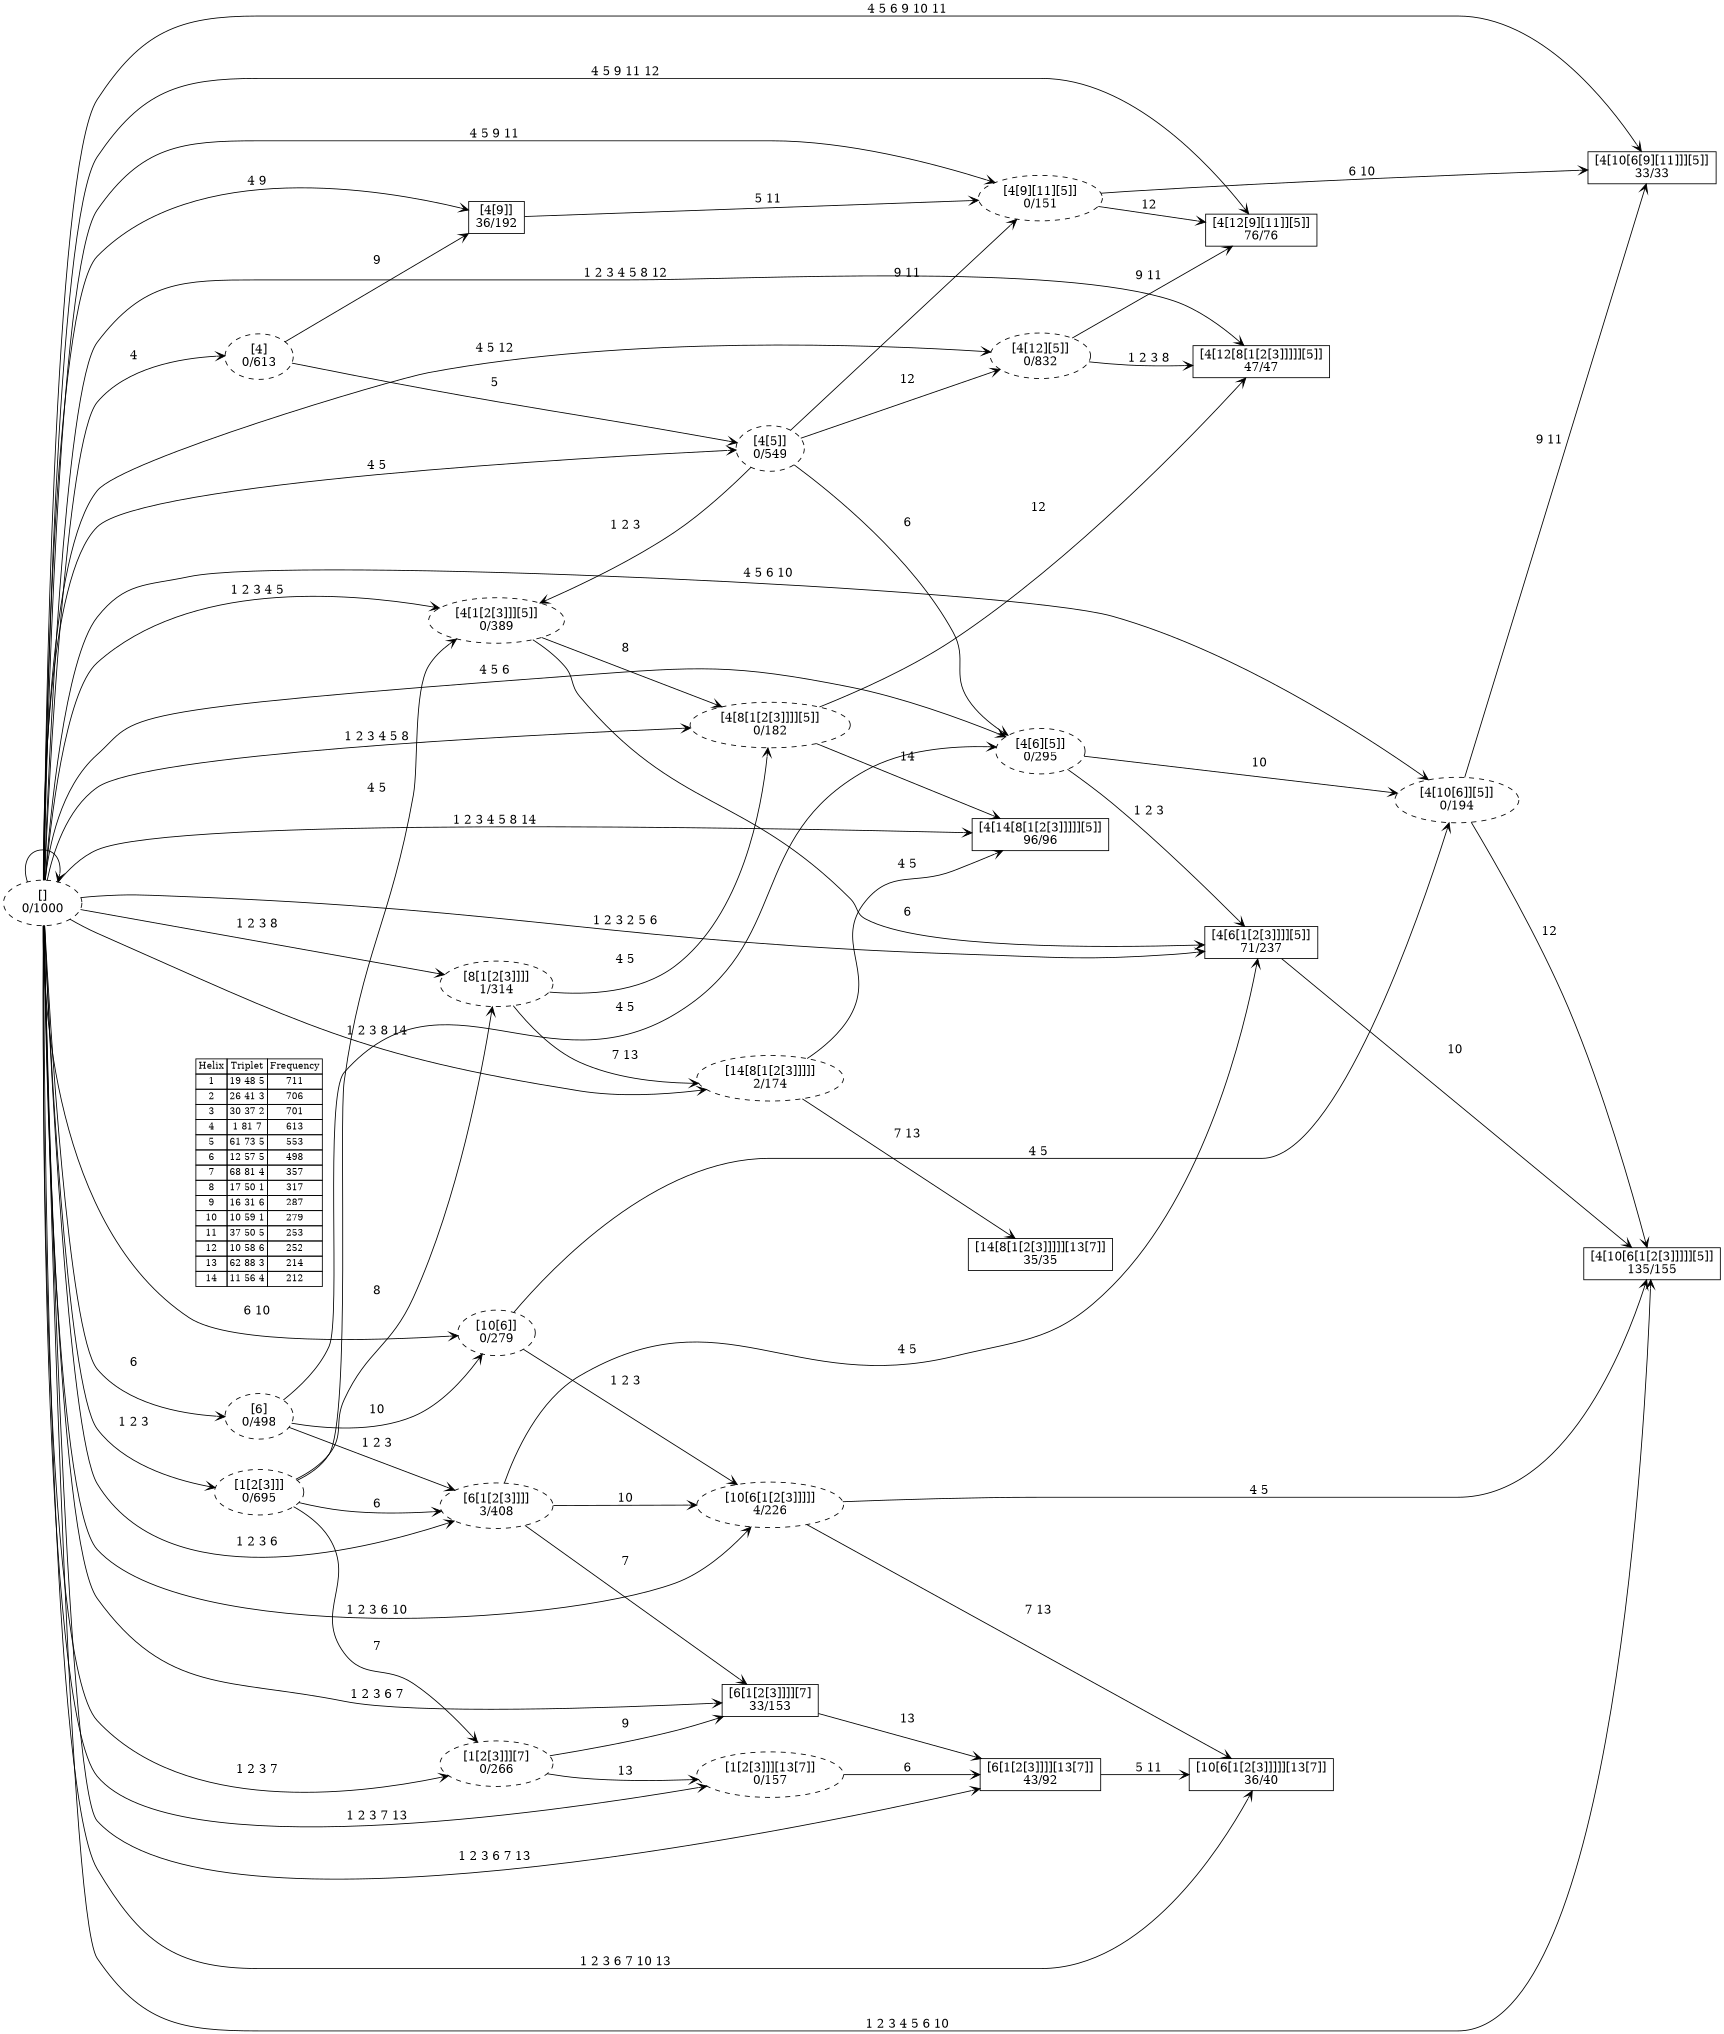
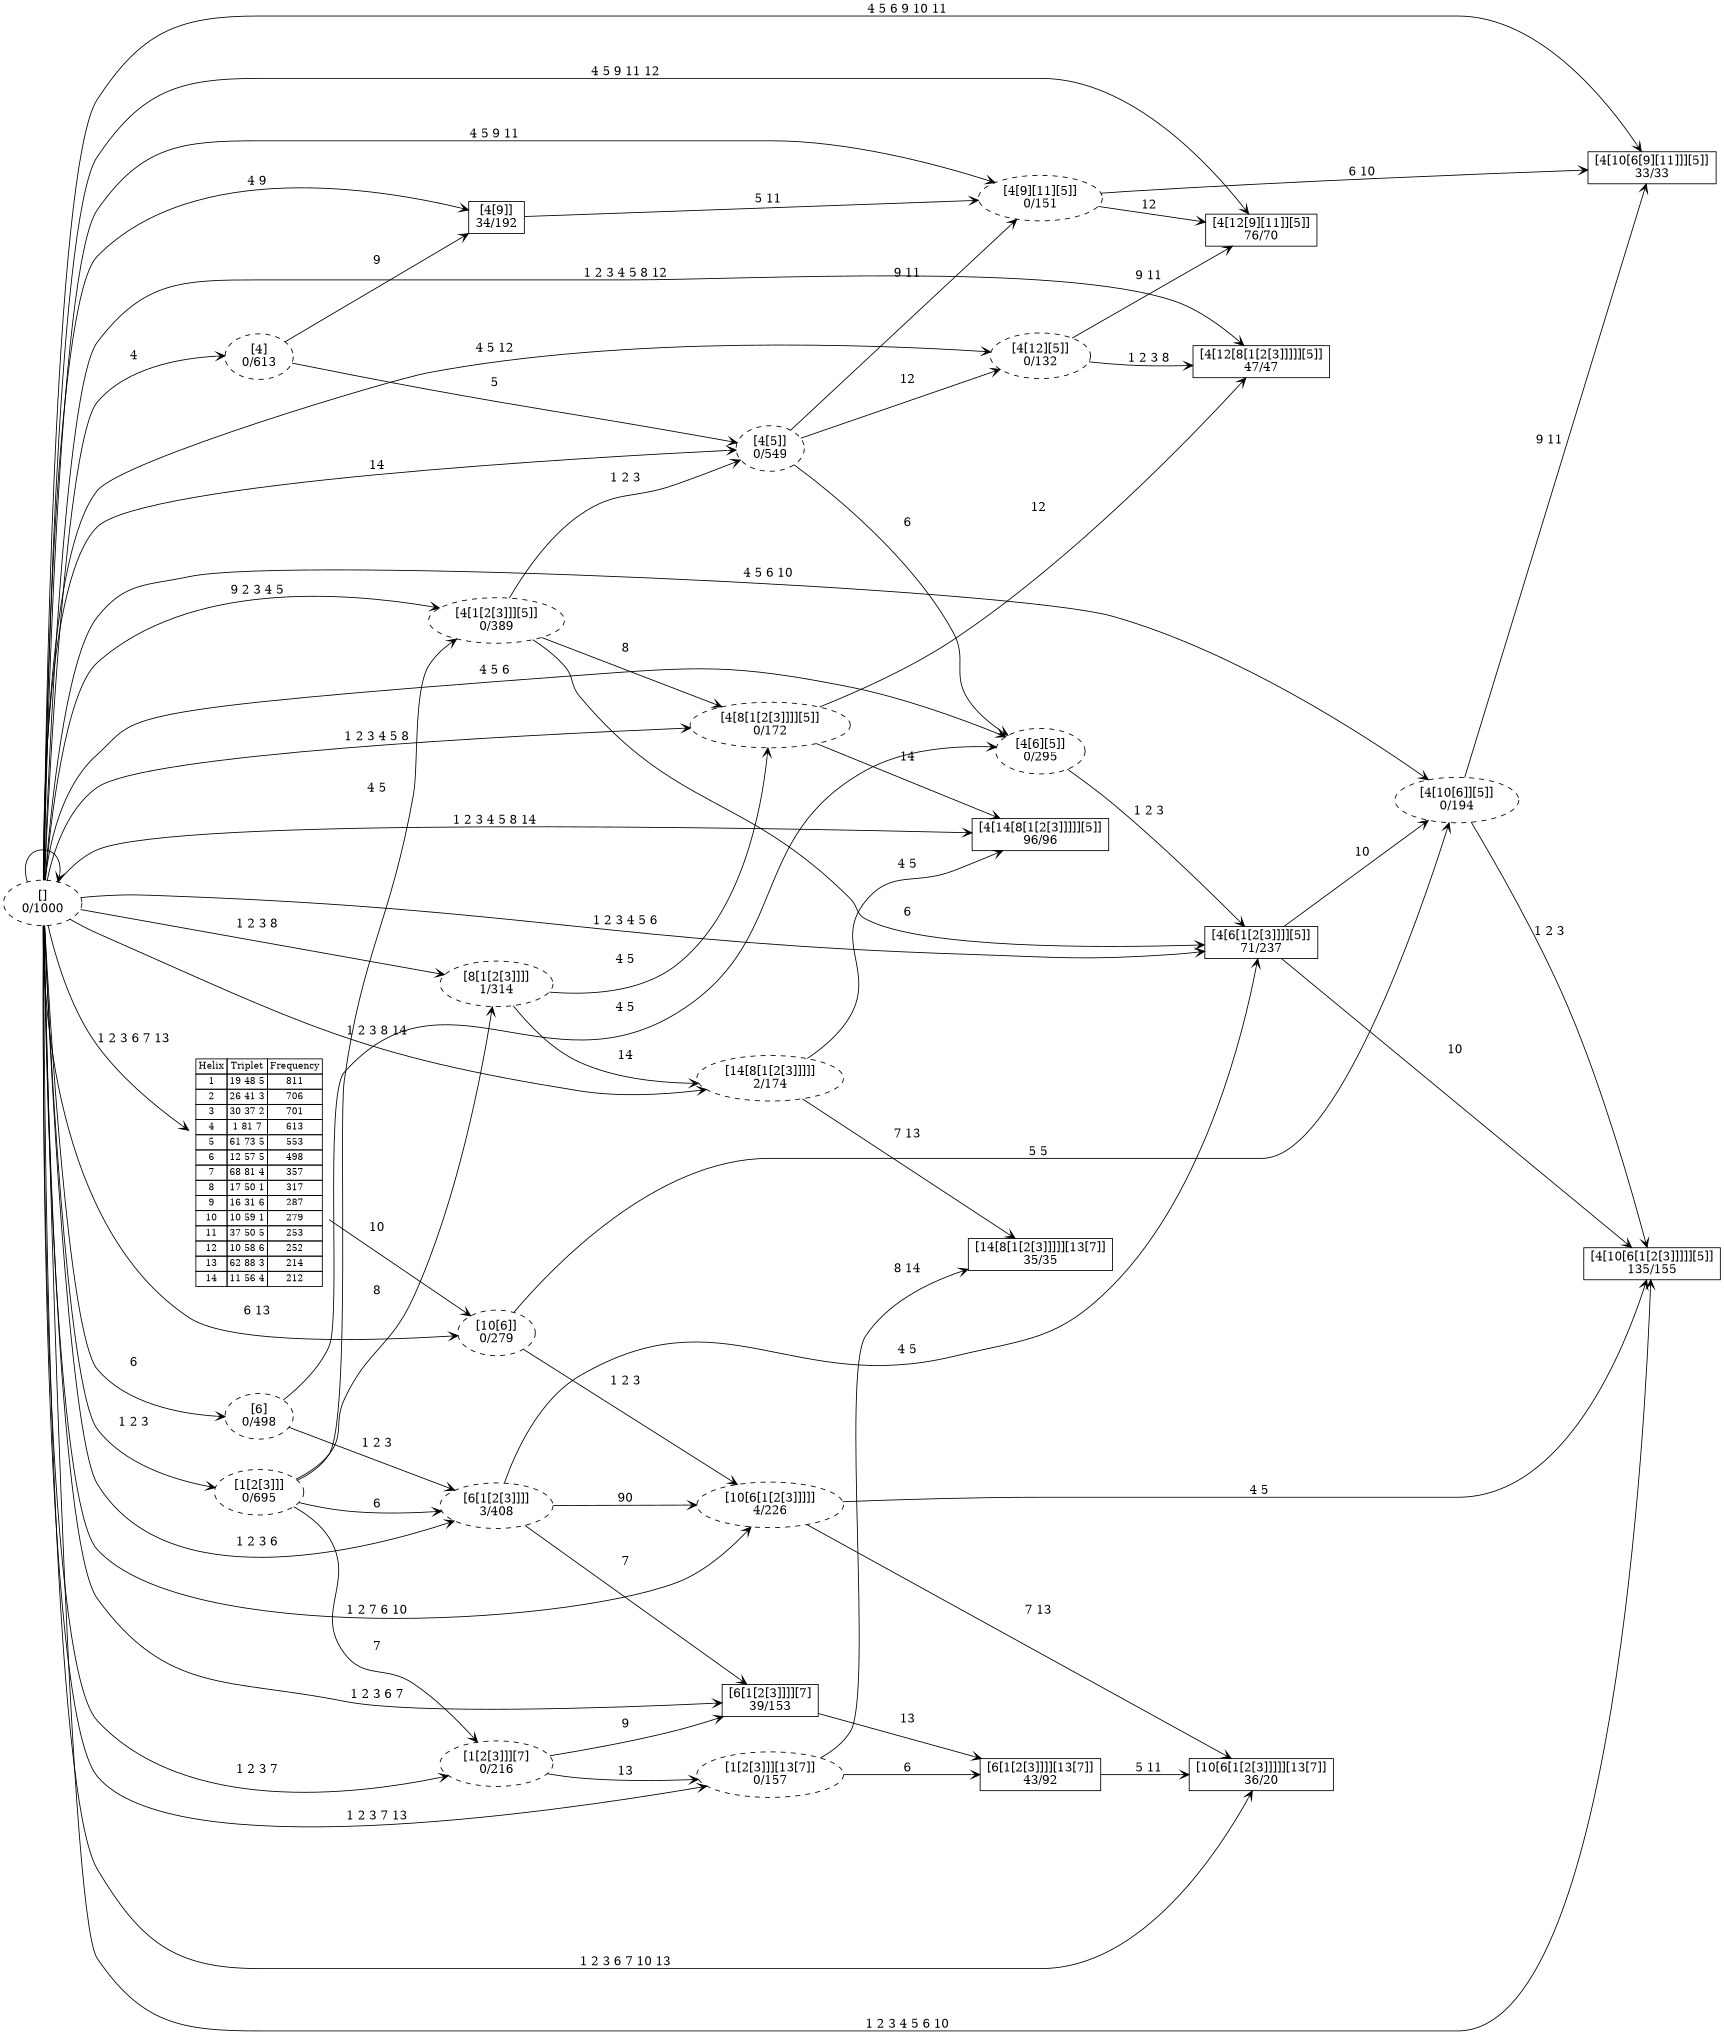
node "[4[9]] 36/192": label "[4[9]] 36/192" -> "[4[9]] 34/192"
node "[4[12[9][11]][5]] 76/76": label "[4[12[9][11]][5]] 76/76" -> "[4[12[9][11]][5]] 76/70"
node "[4[12][5]] 0/832": label "[4[12][5]] 0/832" -> "[4[12][5]] 0/132"
edge "[] 0/1000" -> "[4[5]] 0/549": label "4 5 " -> "14 "
edge "[4[5]] 0/549" -> "[4[1[2[3]]][5]] 0/389": reversed
edge "[] 0/1000" -> "[4[1[2[3]]][5]] 0/389": label "1 2 3 4 5 " -> "9 2 3 4 5 "
node "[4[8[1[2[3]]]][5]] 0/182": label "[4[8[1[2[3]]]][5]] 0/182" -> "[4[8[1[2[3]]]][5]] 0/172"
edge "[4[6][5]] 0/295" -> "[4[10[6]][5]] 0/194": now "[4[6[1[2[3]]]][5]] 71/237" -> "[4[10[6]][5]] 0/194"
edge "[] 0/1000" -> "[4[6[1[2[3]]]][5]] 71/237": label "1 2 3 2 5 6 " -> "1 2 3 4 5 6 "
edge "[4[10[6]][5]] 0/194" -> "[4[10[6[1[2[3]]]]][5]] 135/155": label "12 " -> "1 2 3 "
edge "[8[1[2[3]]]] 1/314" -> "[14[8[1[2[3]]]]] 2/174": label "7 13 " -> "14 "
node "Helix": text "711" -> "811"
edge "[10[6]] 0/279" -> "[4[10[6]][5]] 0/194": label "4 5 " -> "5 5 "
edge "[] 0/1000" -> "[10[6]] 0/279": label "6 10 " -> "6 13 "
edge "[6] 0/498" -> "[10[6]] 0/279": now "Helix" -> "[10[6]] 0/279"
edge "[1[2[3]]][13[7]] 0/157" -> "[14[8[1[2[3]]]]][13[7]] 35/35": added, label "8 14"
edge "[6[1[2[3]]]] 3/408" -> "[10[6[1[2[3]]]]] 4/226": label "10 " -> "90 "
edge "[] 0/1000" -> "[10[6[1[2[3]]]]] 4/226": label "1 2 3 6 10 " -> "1 2 7 6 10 "
node "[6[1[2[3]]]][7] 33/153": label "[6[1[2[3]]]][7] 33/153" -> "[6[1[2[3]]]][7] 39/153"
node "[1[2[3]]][7] 0/266": label "[1[2[3]]][7] 0/266" -> "[1[2[3]]][7] 0/216"
node "[10[6[1[2[3]]]]][13[7]] 36/40": label "[10[6[1[2[3]]]]][13[7]] 36/40" -> "[10[6[1[2[3]]]]][13[7]] 36/20"
edge "[] 0/1000" -> "[6[1[2[3]]]][13[7]] 43/92": now "[] 0/1000" -> "Helix"
